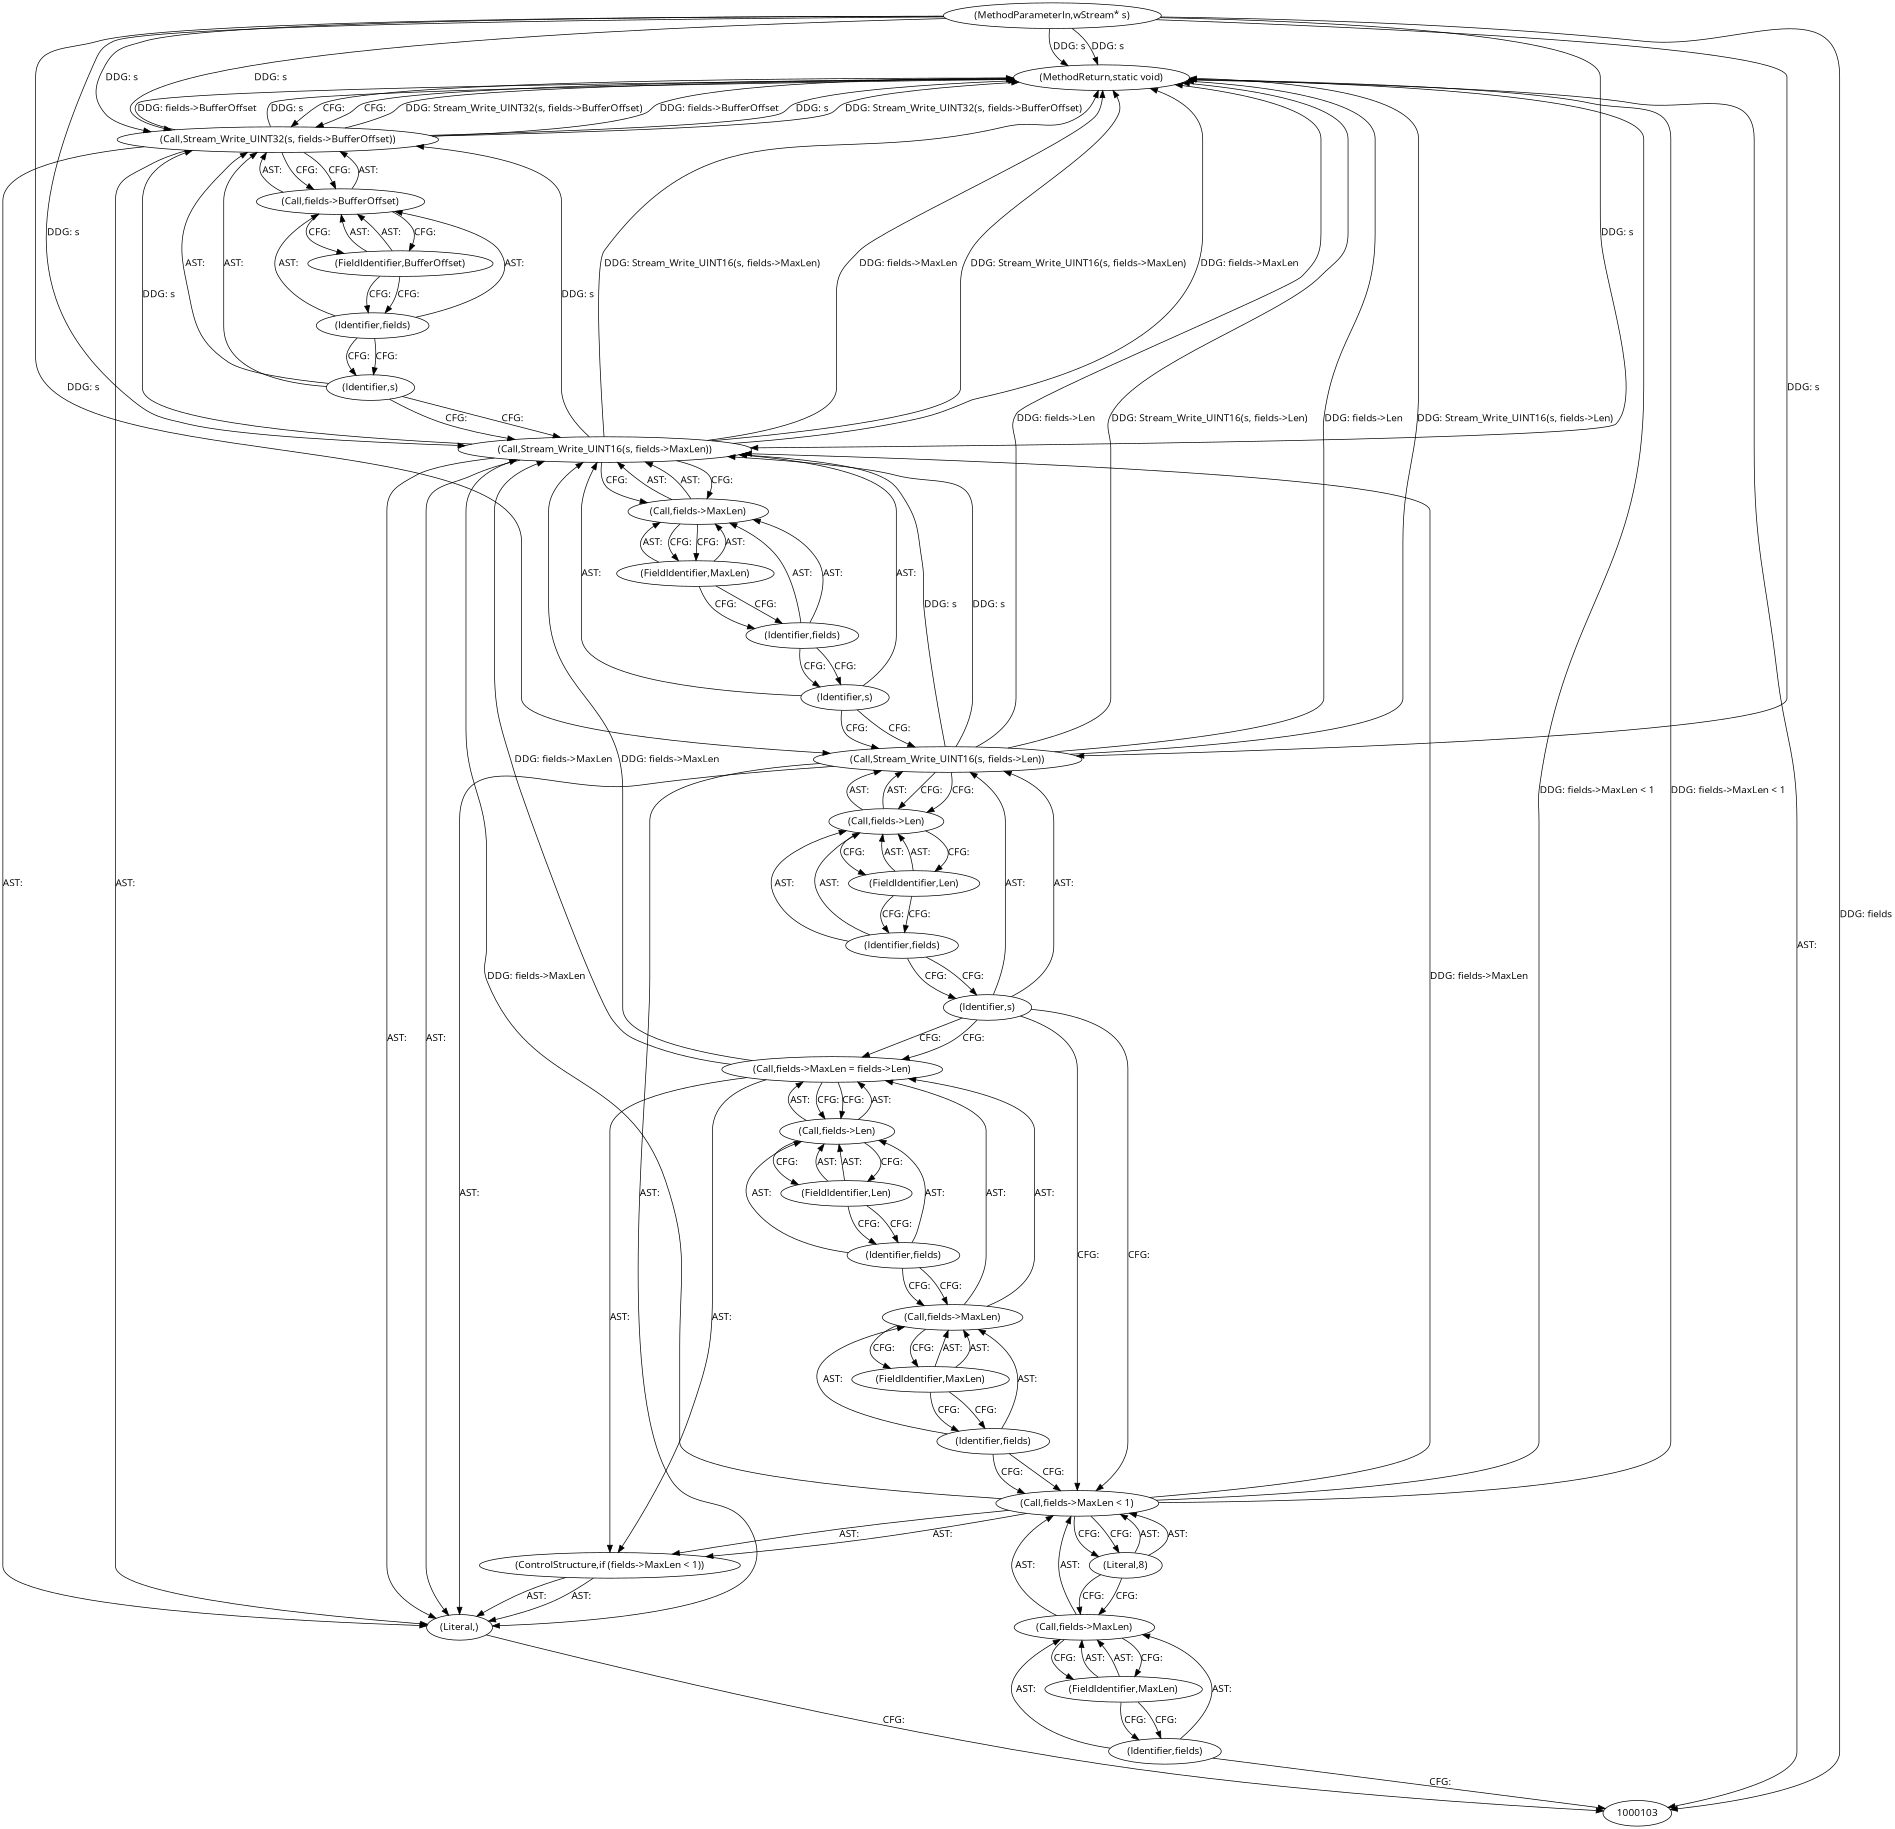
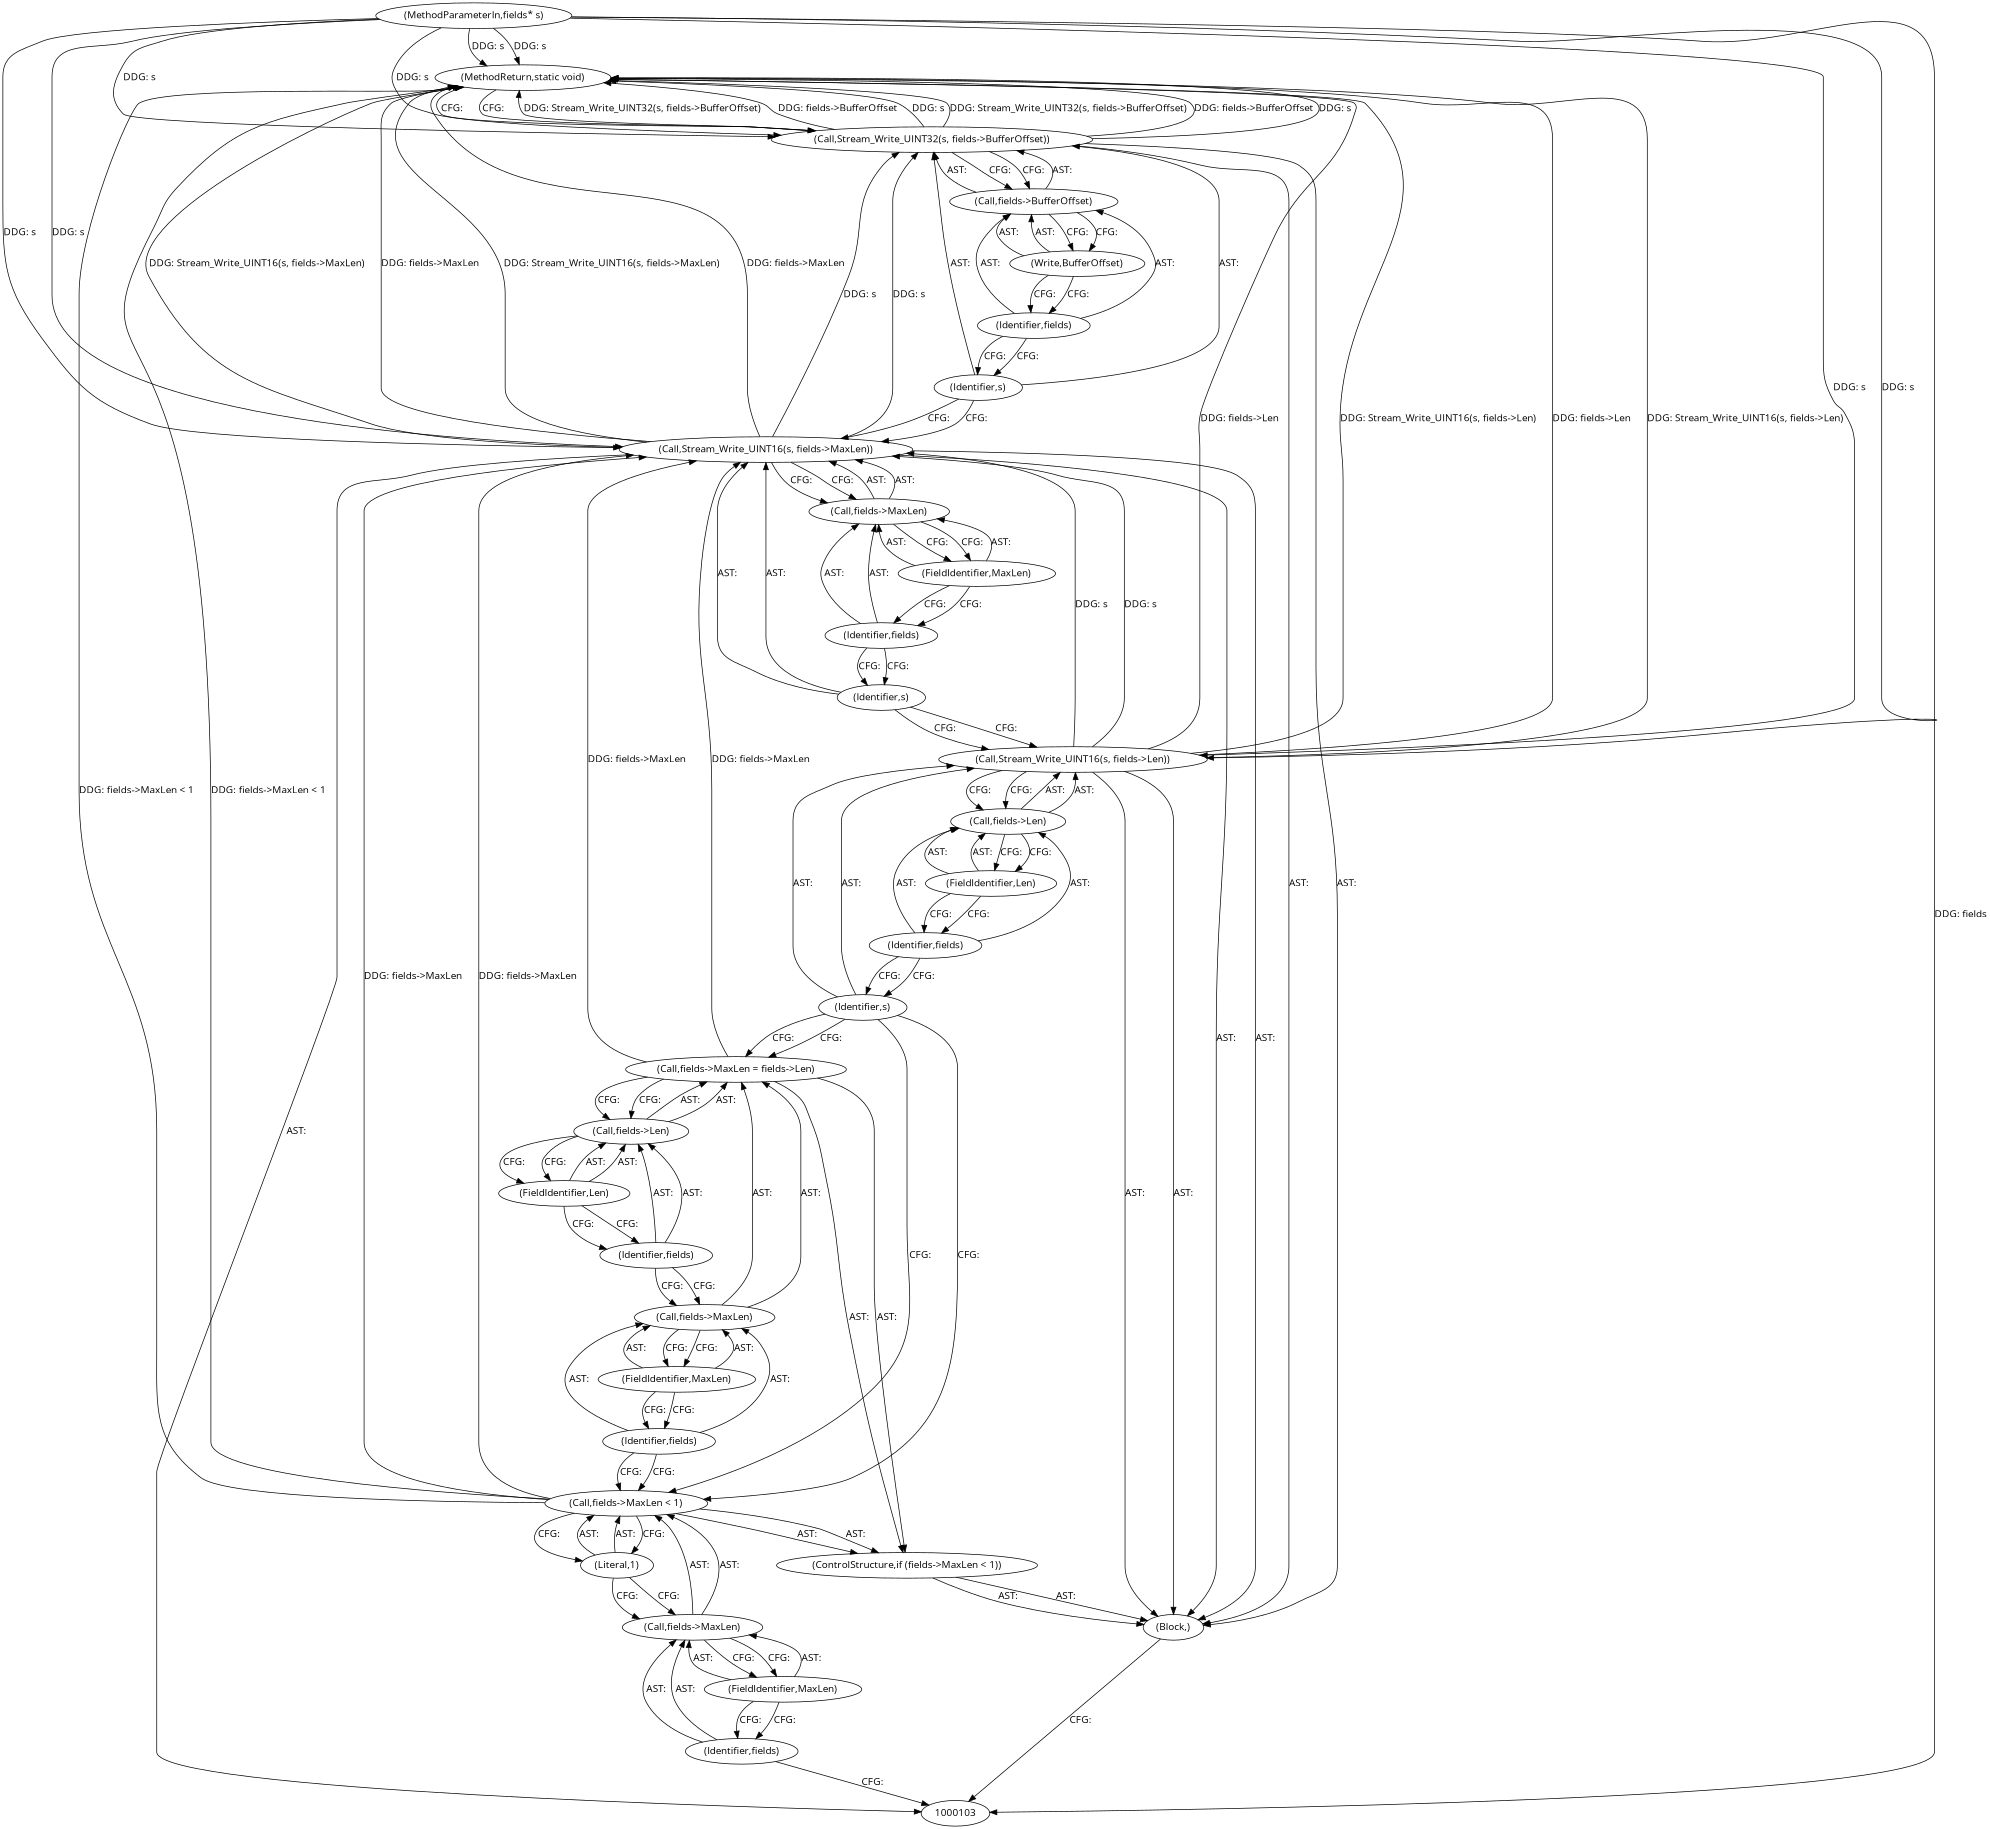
node "(MethodParameterIn,wStream* s)": label "(MethodParameterIn,wStream* s)" -> "(MethodParameterIn,fields* s)"
node "(FieldIdentifier,BufferOffset)": label "(FieldIdentifier,BufferOffset)" -> "(Write,BufferOffset)"
edge "(MethodReturn,static void)" -> "1000103": now "(Call,Stream_Write_UINT16(s, fields->MaxLen))" -> "1000103"
node "(Literal,8)": label "(Literal,8)" -> "(Literal,1)"
node "(Literal,)": label "(Literal,)" -> "(Block,)"
